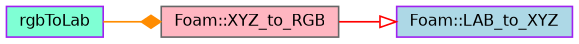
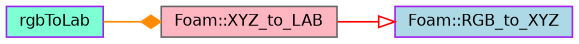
node "Foam::XYZ_to_RGB": label "Foam::XYZ_to_RGB" -> "Foam::XYZ_to_LAB"
node "Foam::LAB_to_XYZ": label "Foam::LAB_to_XYZ" -> "Foam::RGB_to_XYZ"
